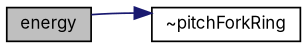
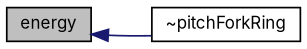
edge "energy" -> "~pitchForkRing": reversed
